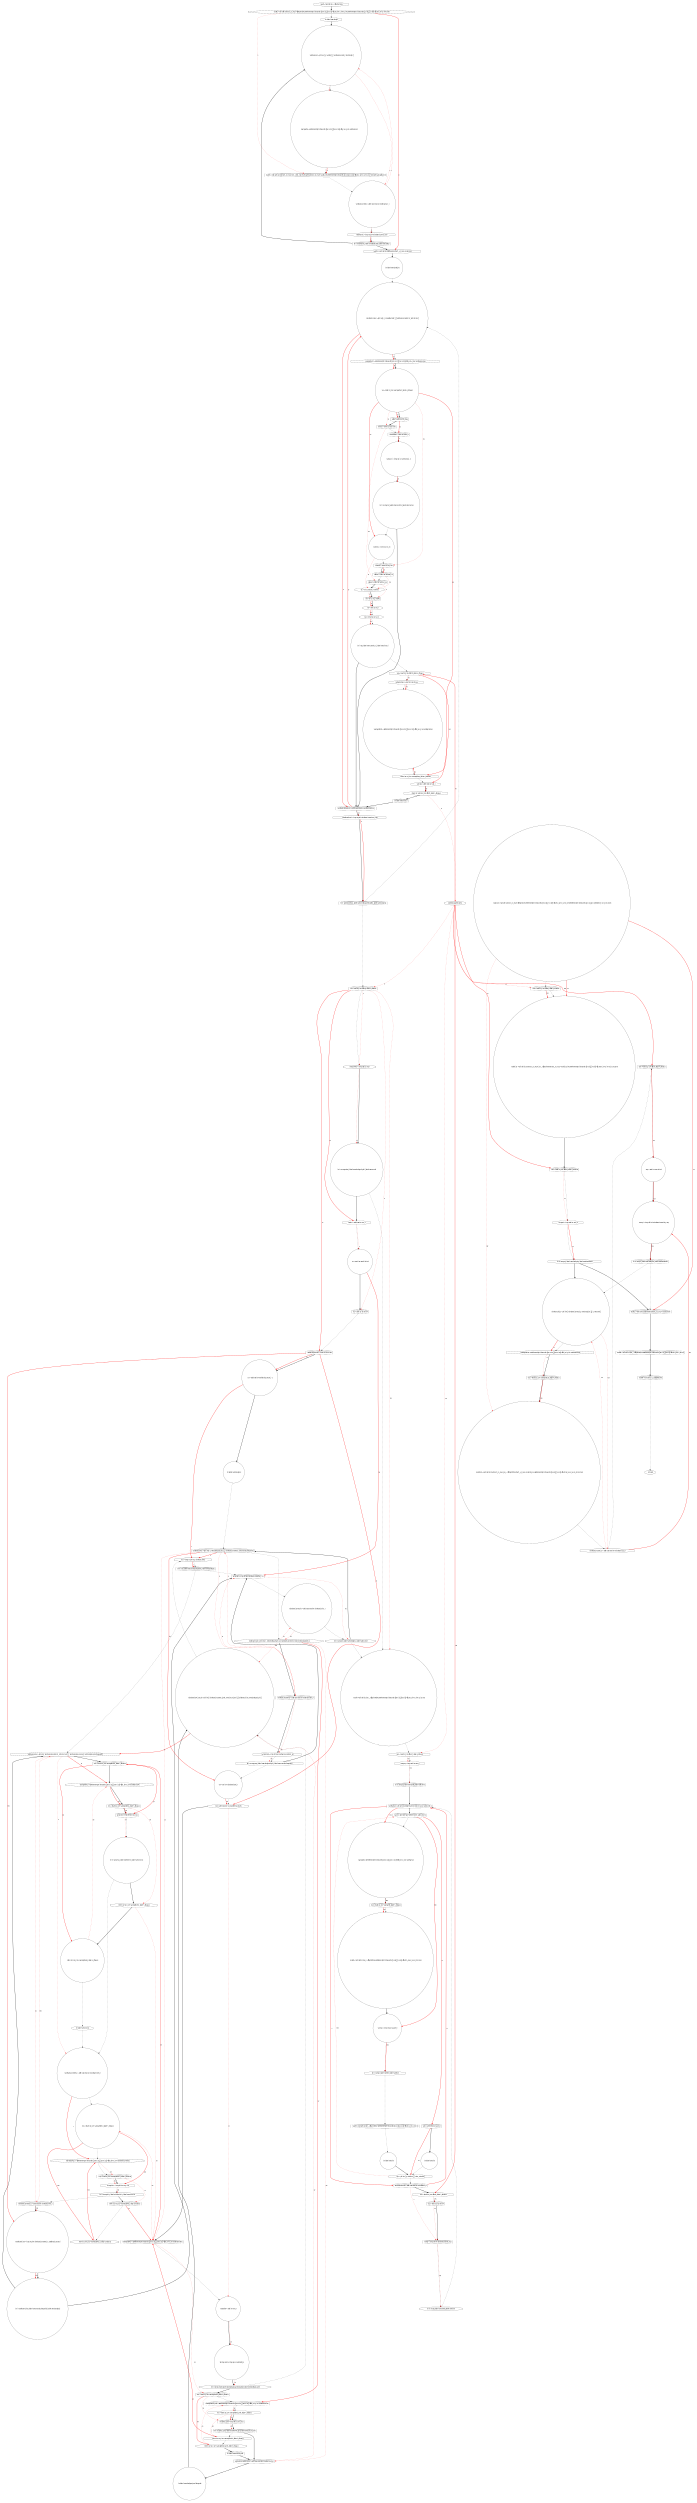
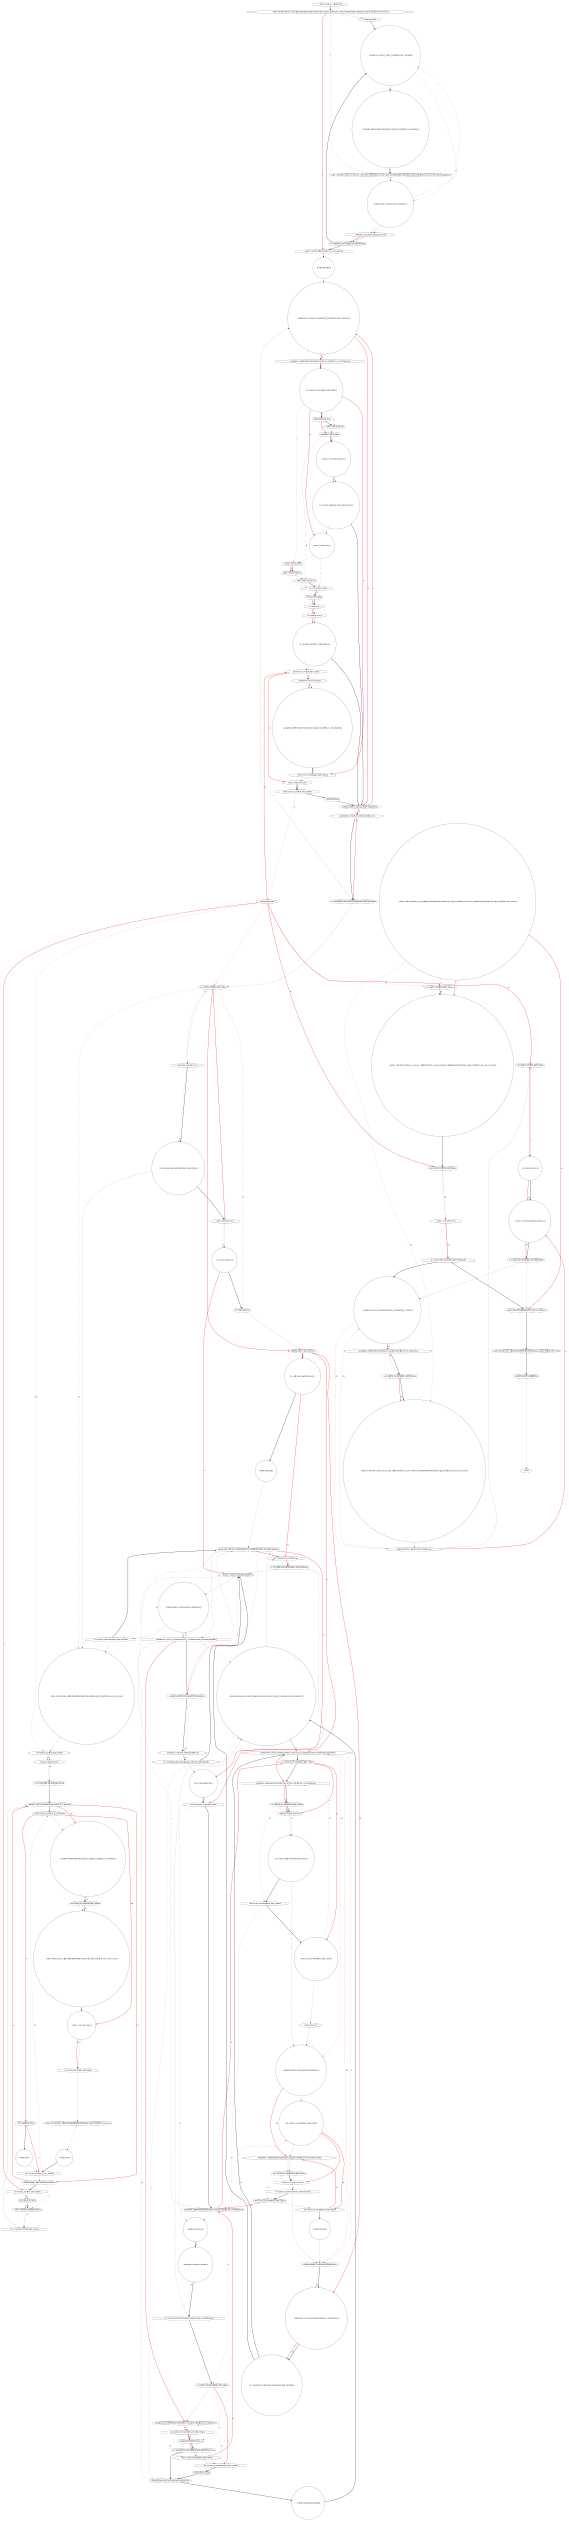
edge "%rem.i = srem i32 %4, 1000" -> "%div4.i = sdiv i32 %rem.i, 100": now "%rem2083.i = and i32 %div.i, 1" -> "%div4.i = sdiv i32 %rem.i, 100"
node "br label %for.inc54.i.1": added
